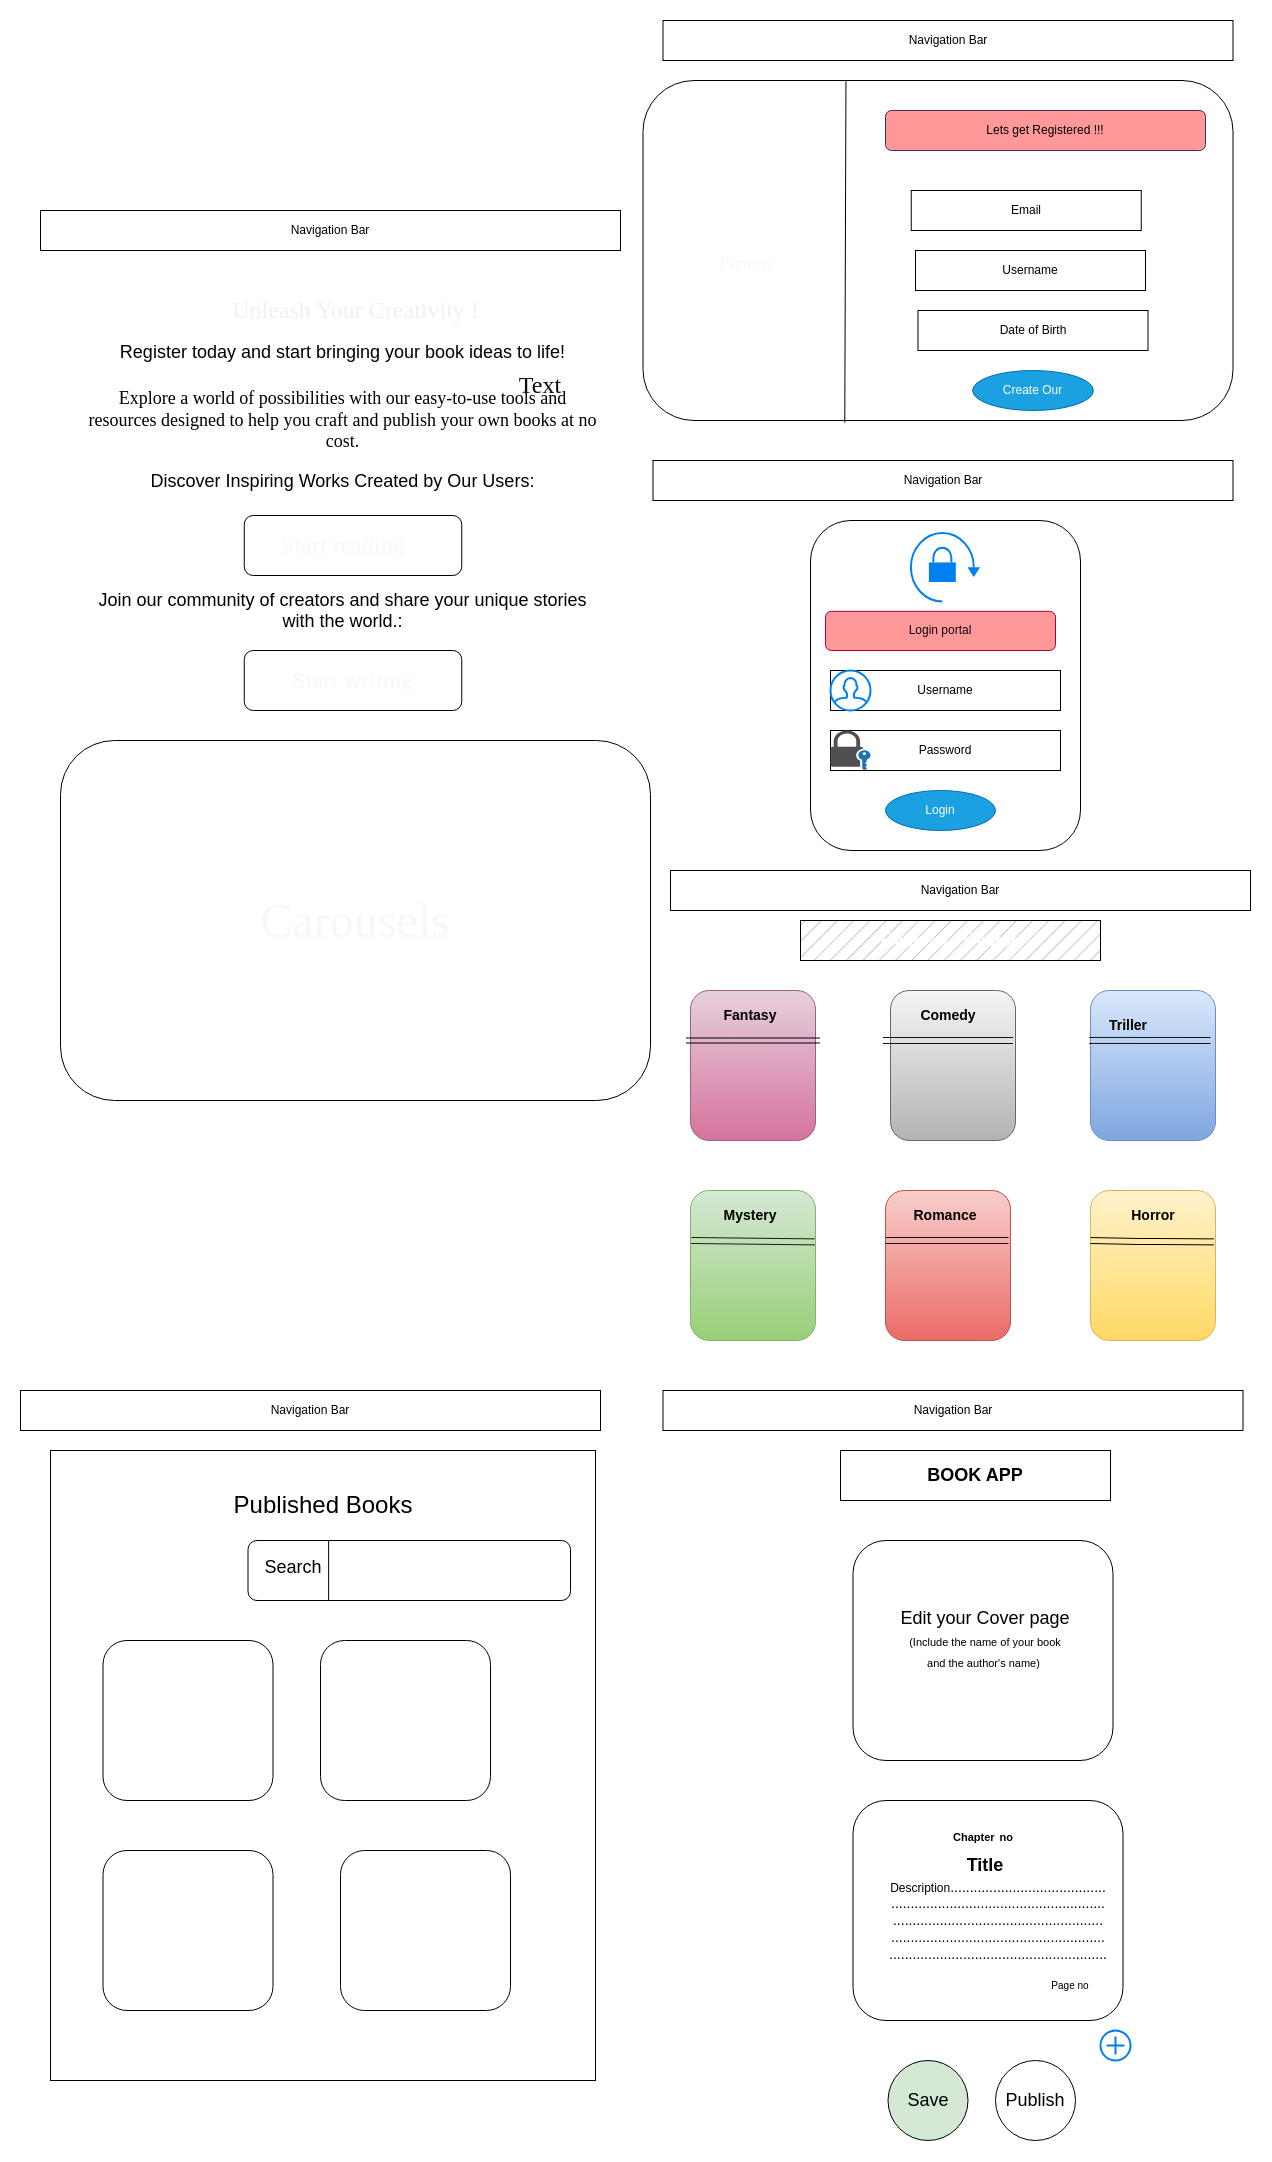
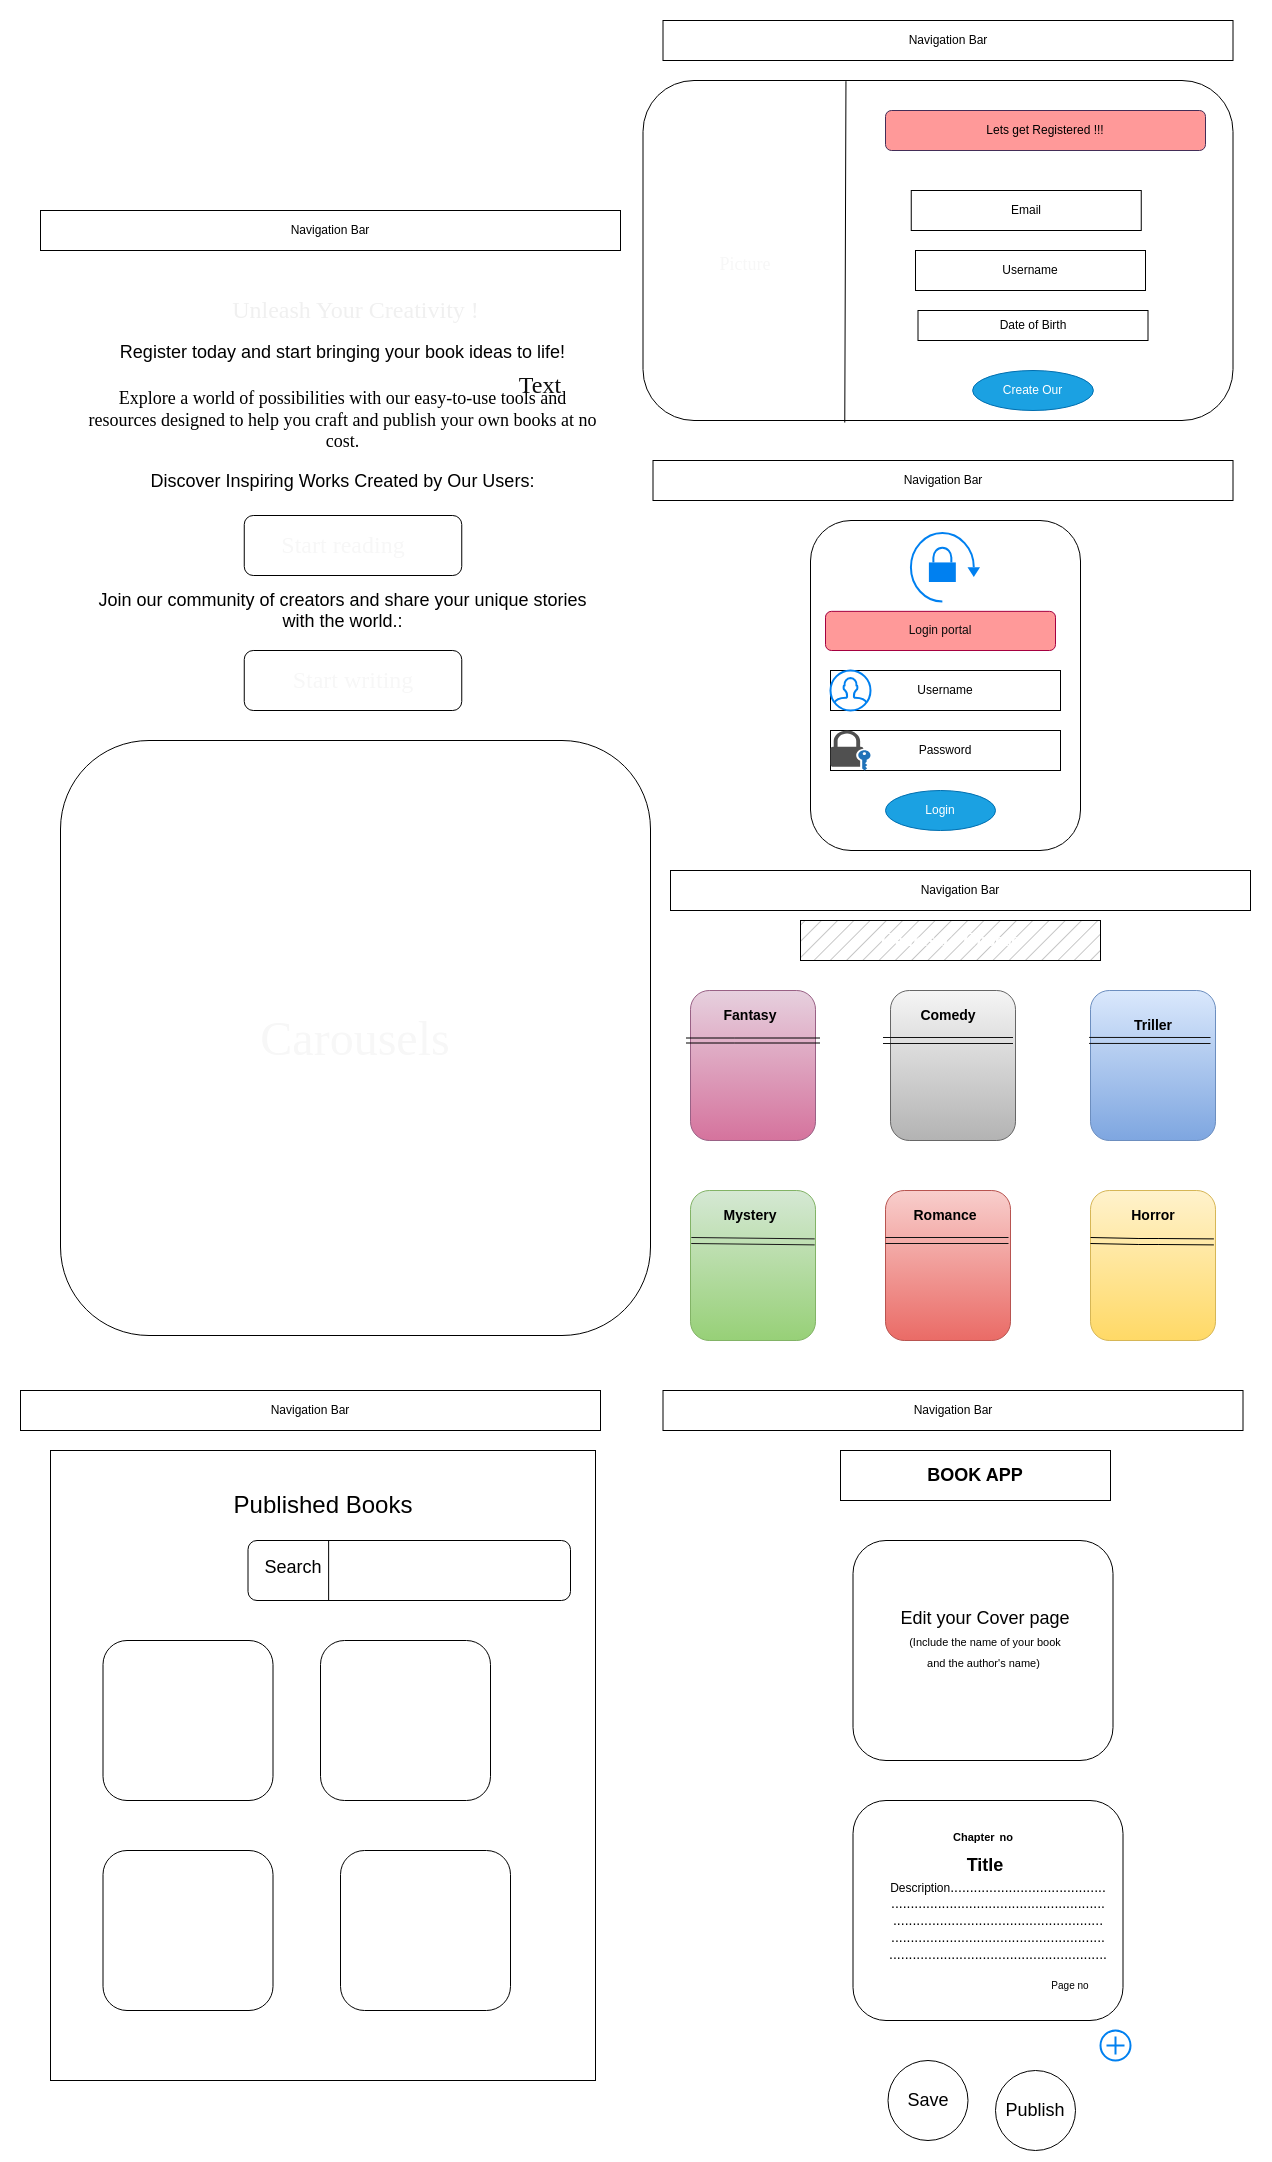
node "Date of Birth": size 230x40 -> 230x30
node "Carousels": size 590x360 -> 590x595
node "Triller": moved (1128, 1026) -> (1153, 1026)
node "Save": fillcolor #d5e8d4 -> #ffffff
node "Publish": moved (1036, 2101) -> (1036, 2111)
